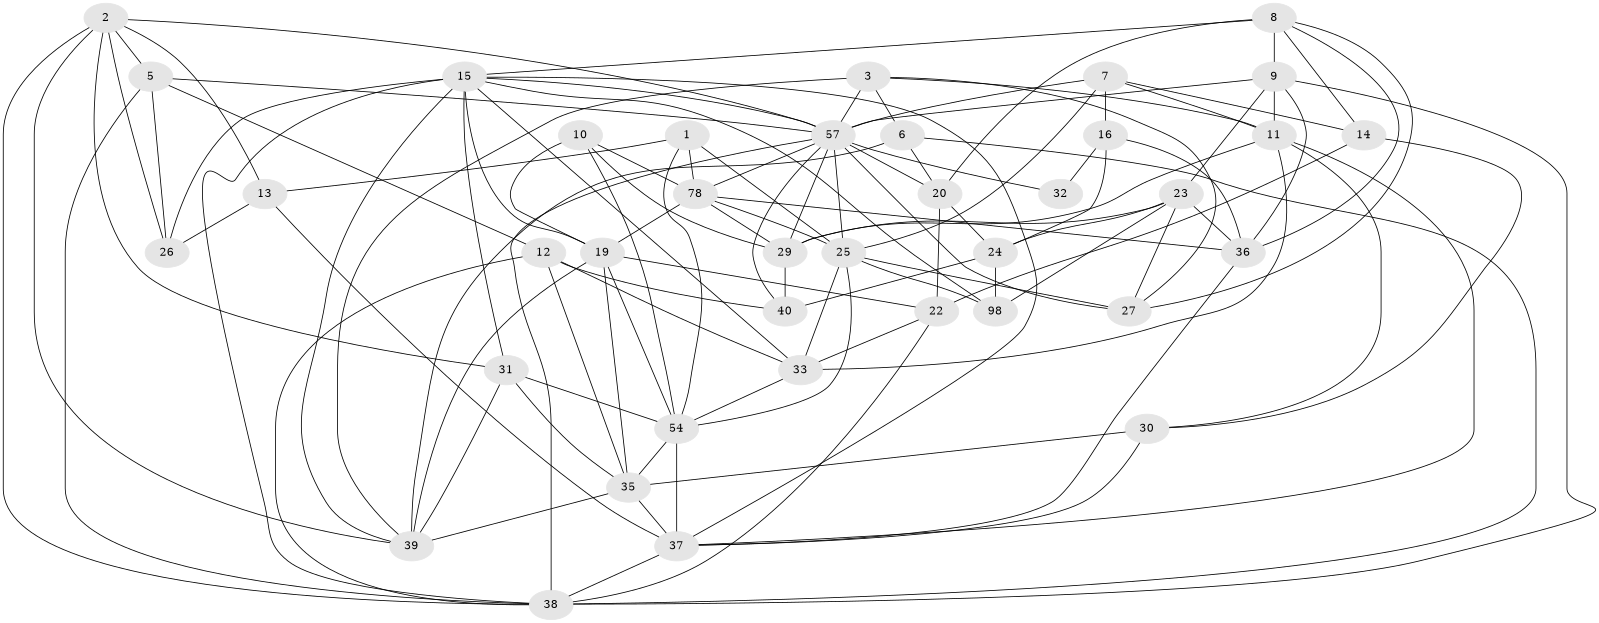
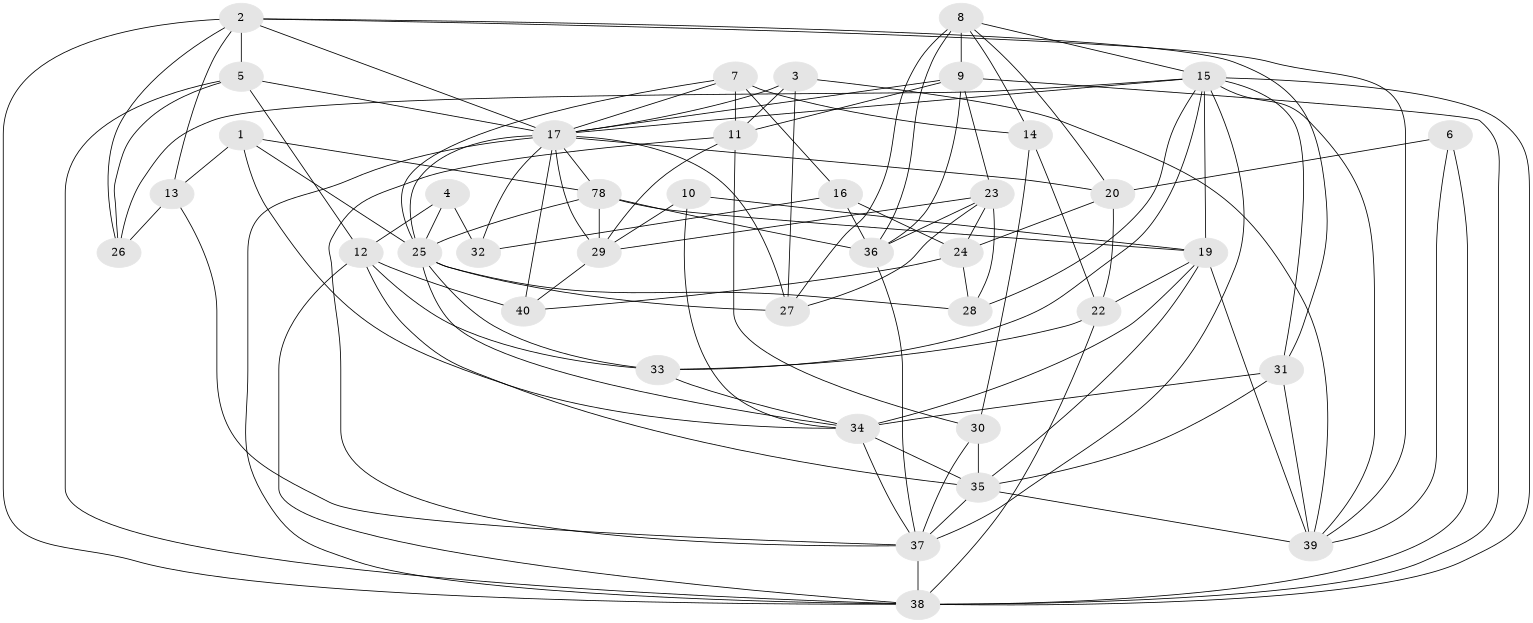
edge "3" -- "6": removed
node "57": label "57" -> "17"
edge "10" -- "78": removed
node "4": added
node "98": label "98" -> "28"
edge "11" -- "33": removed
node "54": label "54" -> "34"
